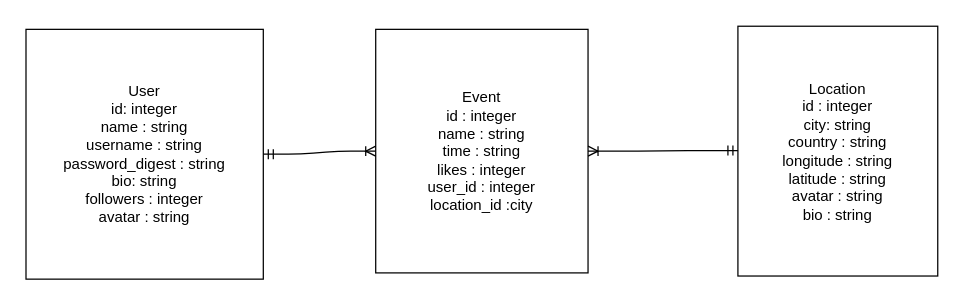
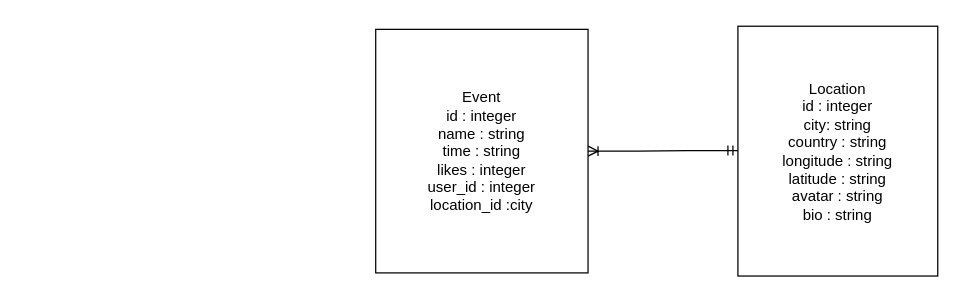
edge "Event id : integer name : string time : string likes : integer user_id : integer location_id :city" -- "User id: integer name : string username : string password_digest : string bio: string followers : integer avatar : string": removed
node "User id: integer name : string username : string password_digest : string bio: string followers : integer avatar : string": removed
